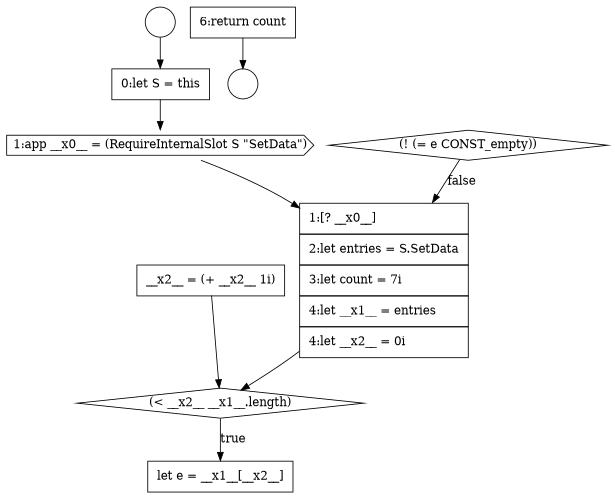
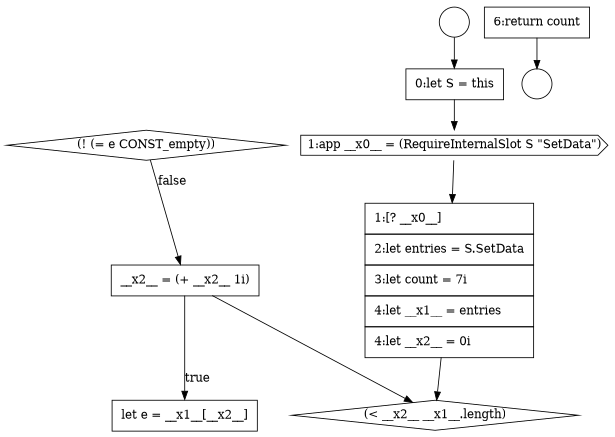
edge "(! (= e CONST_empty))" -> "1:[? __x0__]": now "(! (= e CONST_empty))" -> "__x2__ = (+ __x2__ 1i)"
edge "(< __x2__ __x1__.length)" -> "let e = __x1__[__x2__]": now "__x2__ = (+ __x2__ 1i)" -> "let e = __x1__[__x2__]"
